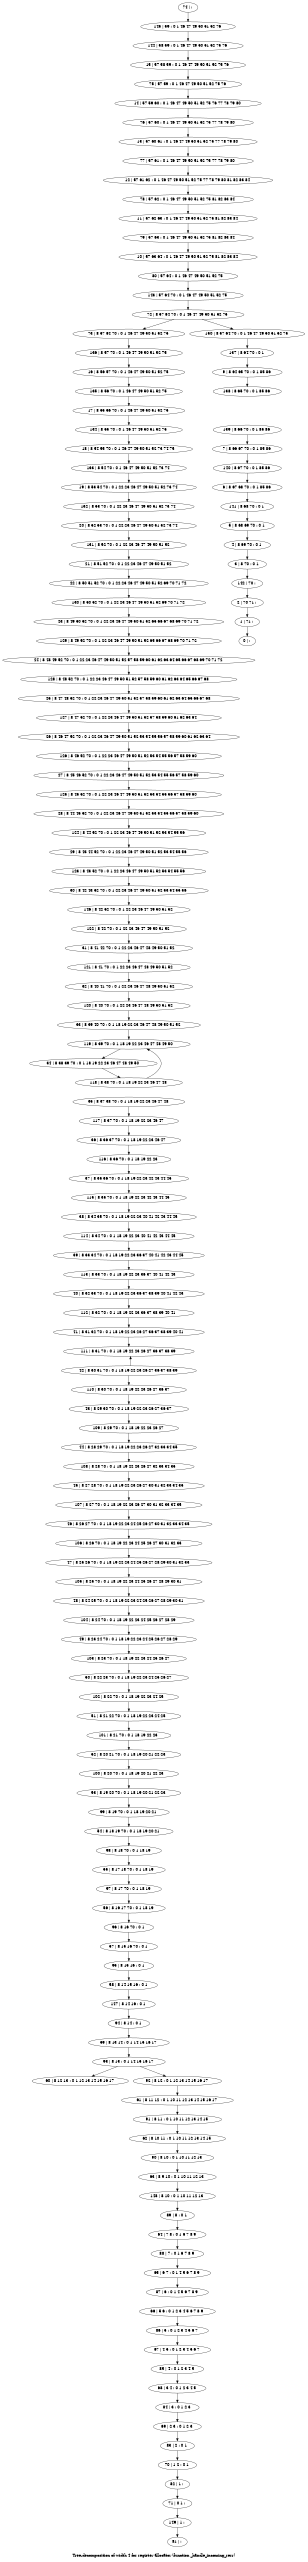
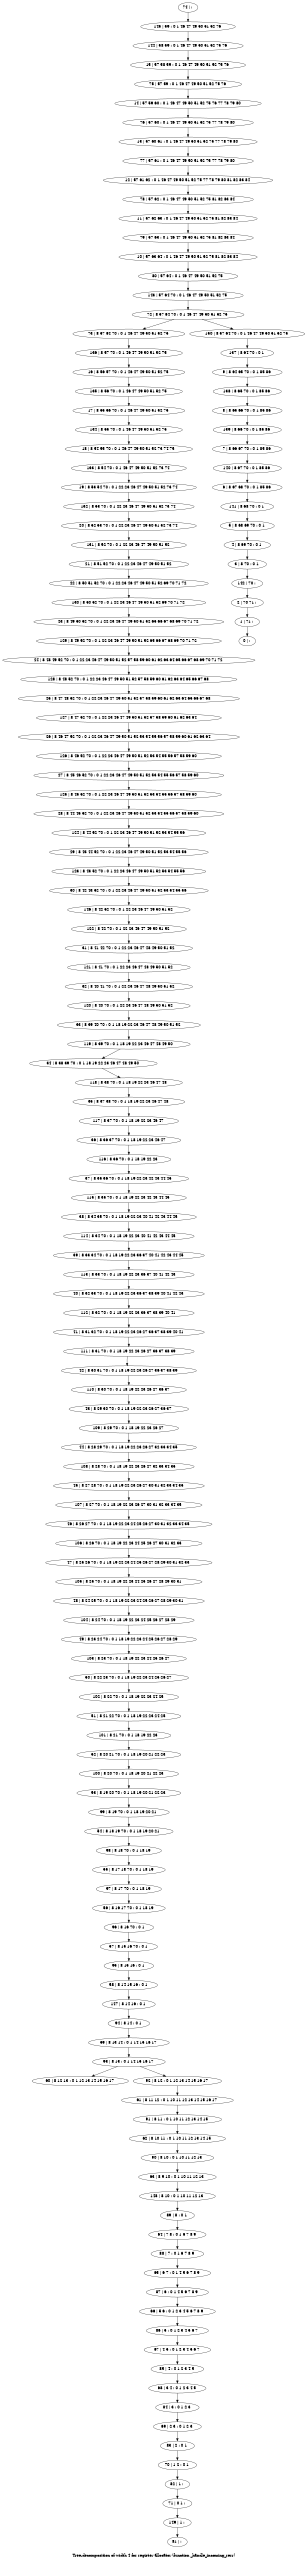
node "8 | 8 65 66 70 : 0 1 85 86": added
edge "118 | 8 38 70 : 0 1 18 19 22 23 46 47 48" -> "119 | 8 39 70 : 0 1 18 19 22 23 46 47 48 49 50": now "118 | 8 38 70 : 0 1 18 19 22 23 46 47 48" -> "35 | 8 37 38 70 : 0 1 18 19 22 23 46 47 48"
edge "42 | 8 30 31 70 : 0 1 18 19 22 23 26 27 36 37 38 39" -> "111 | 8 31 70 : 0 1 18 19 22 23 26 27 36 37 38 39": reversed
edge "87 | 6 : 0 1 4 5 6 7 8 9" -> "66 | 5 6 : 0 1 2 3 4 5 6 7 8 9": added
